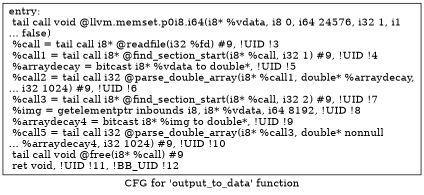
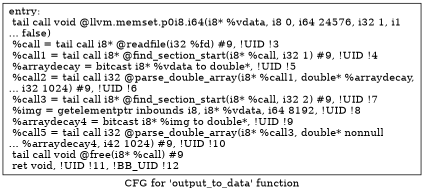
node "entry:": text "... %arraydecay4, i32 1024) #9, !UID !10" -> "... %arraydecay4, i42 1024) #9, !UID !10"
